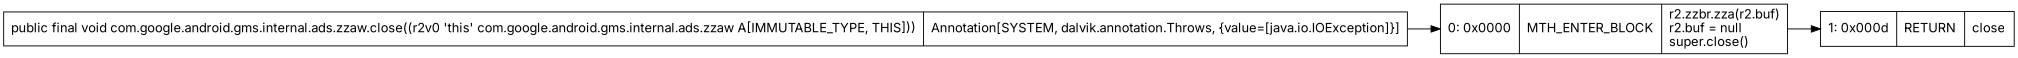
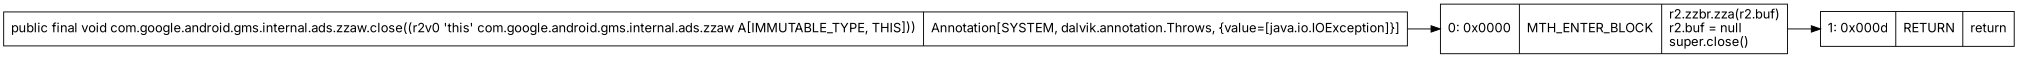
node "1: 0x000d": text "close" -> "return"
